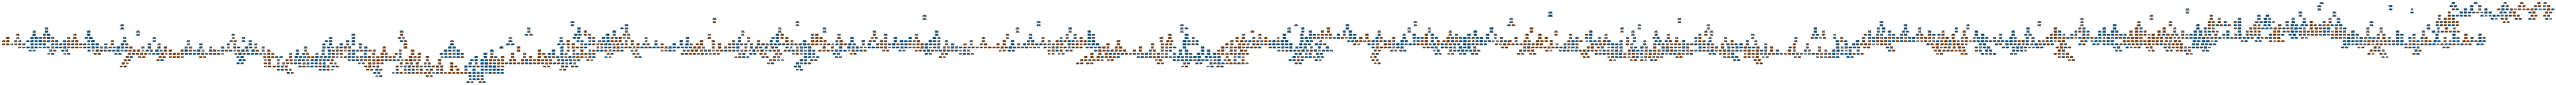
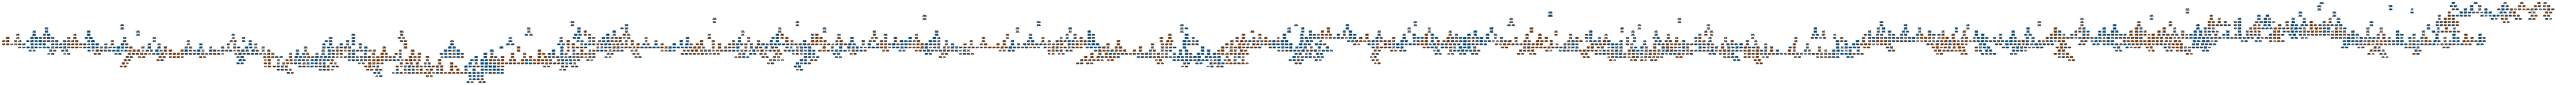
node "X[1] <= 48.0 gini = 0.2 samples = 5 value = [8, 1]": fillcolor #e89152 -> #fbede3
node "X[0] <= 5.5 gini = 0.35 samples = 78 value = [97, 29]": fillcolor #cce6f8 -> #eda774
node "X[1] <= 47.5 gini = 0.43 samples = 10 value = [11, 5]": fillcolor #f1ba93 -> #87c4ef
node "X[1] <= 47.5 gini = 0.27 samples = 10 value = [3, 16]": fillcolor #5eafea -> #f1b991
node "X[1] <= 45.0 gini = 0.27 samples = 14 value = [16, 3]": fillcolor #fbece1 -> #ea995e
